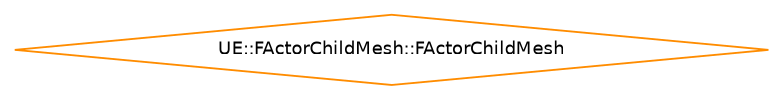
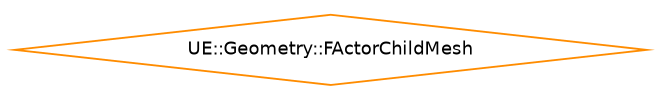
node "UE::FActorChildMesh::FActorChildMesh": label "UE::FActorChildMesh::FActorChildMesh" -> "UE::Geometry::FActorChildMesh"
